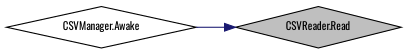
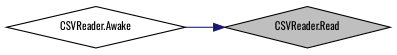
node "CSVManager.Awake": label "CSVManager.Awake" -> "CSVReader.Awake"
